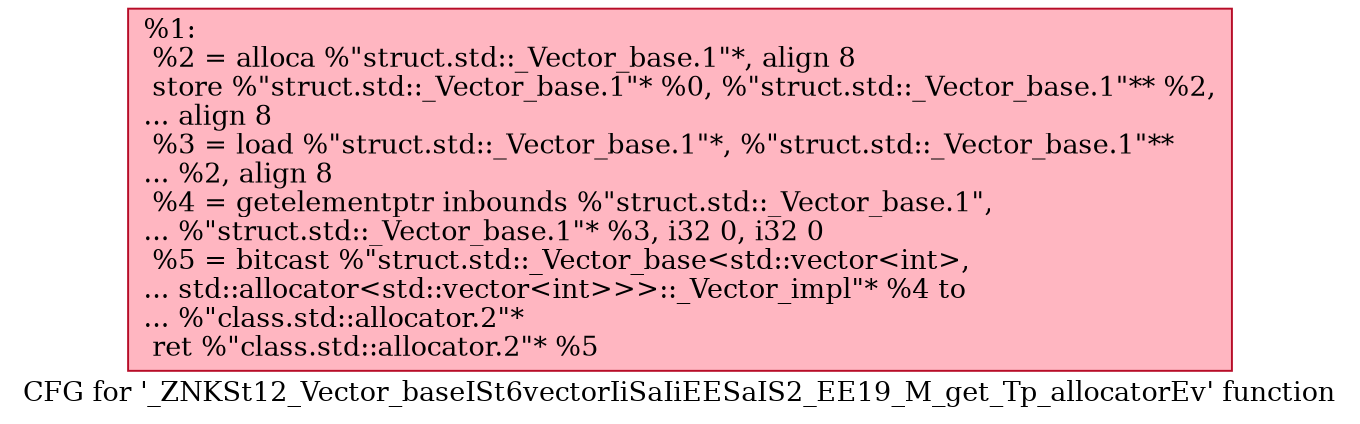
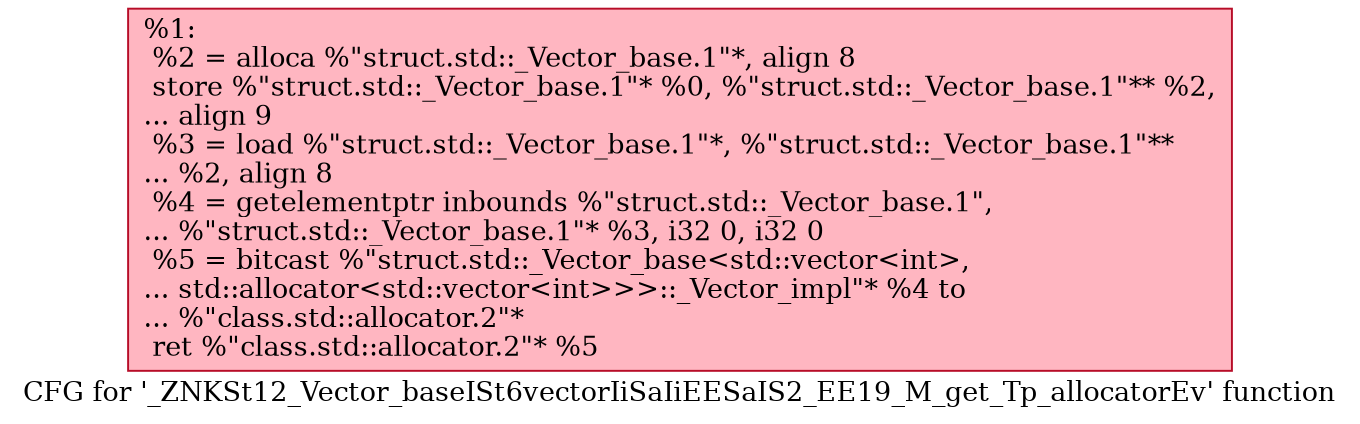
node "%1:": text "... align 8" -> "... align 9"
